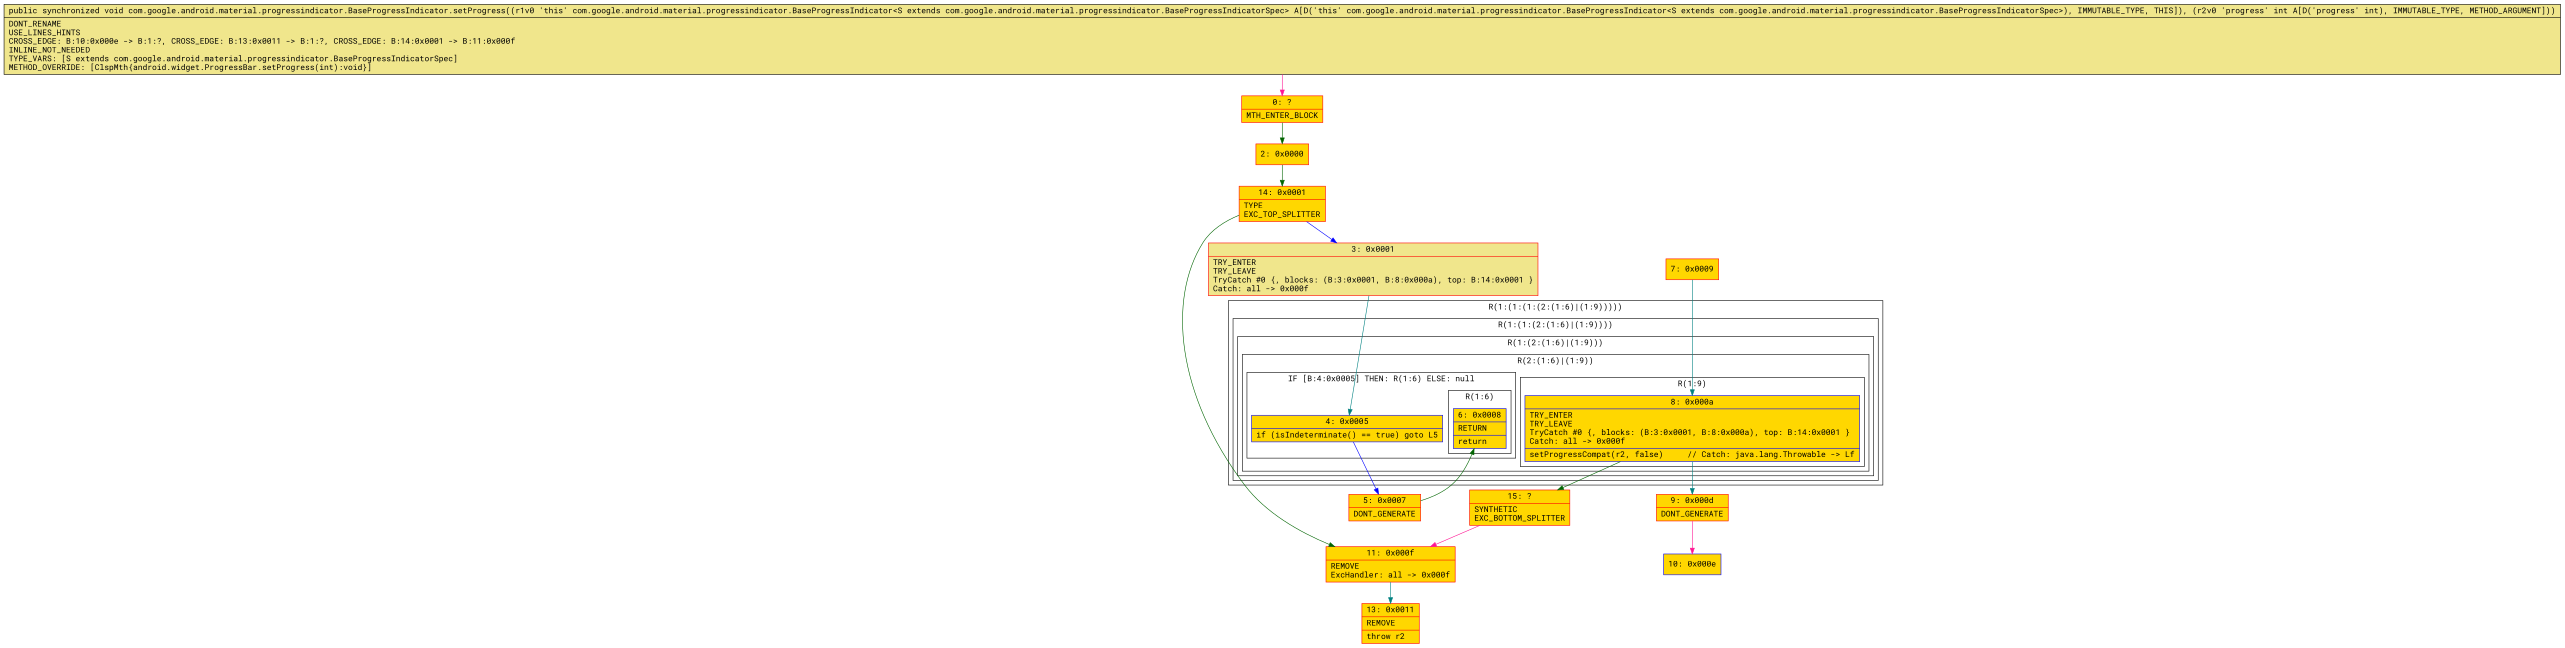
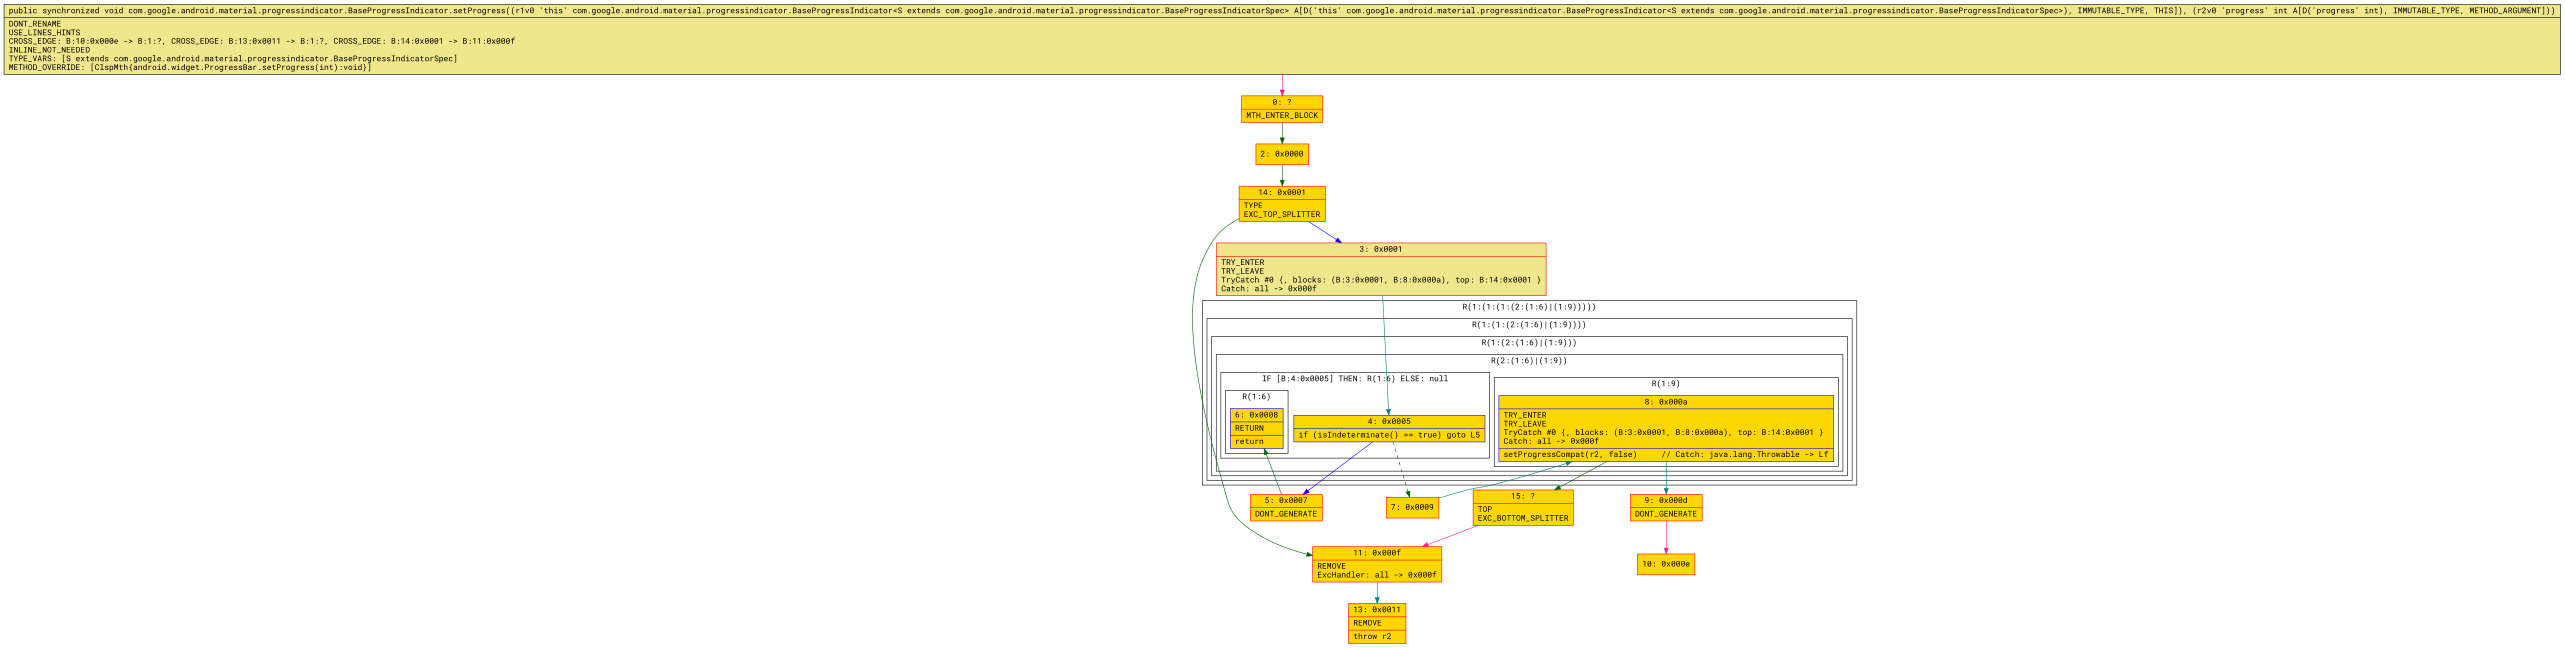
edge "4: 0x0005" -> "7: 0x0009": added
node "15: ?": text "SYNTHETIC" -> "TOP"
node "10: 0x000e": color blue -> red
